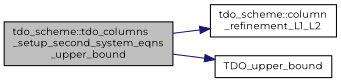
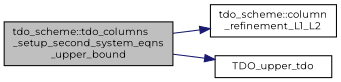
node "TDO_upper_bound": label "TDO_upper_bound" -> "TDO_upper_tdo"
